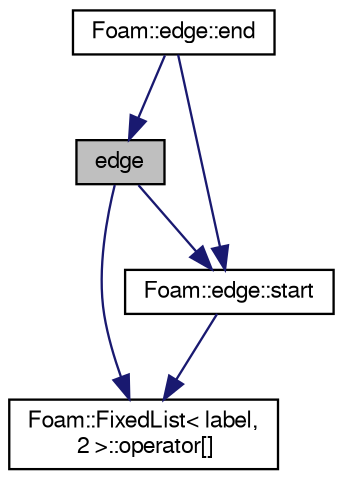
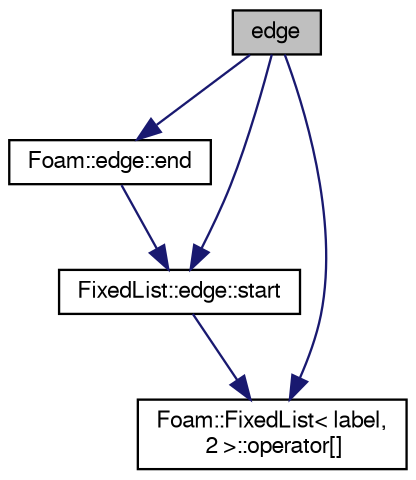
edge "Foam::edge::end" -> "edge": reversed
node "Foam::edge::start": label "Foam::edge::start" -> "FixedList::edge::start"
